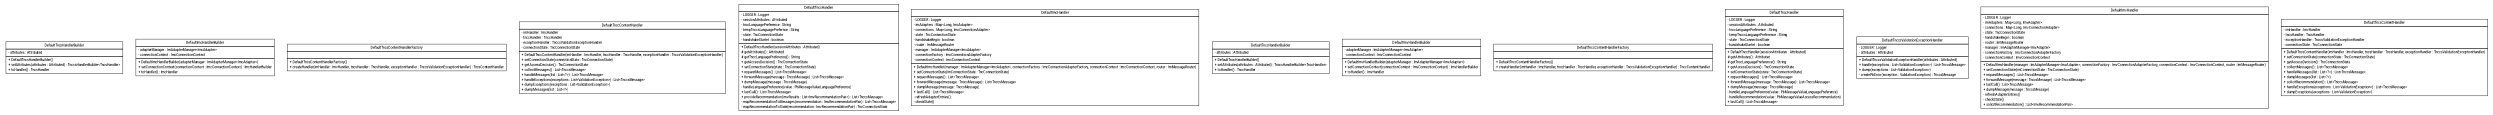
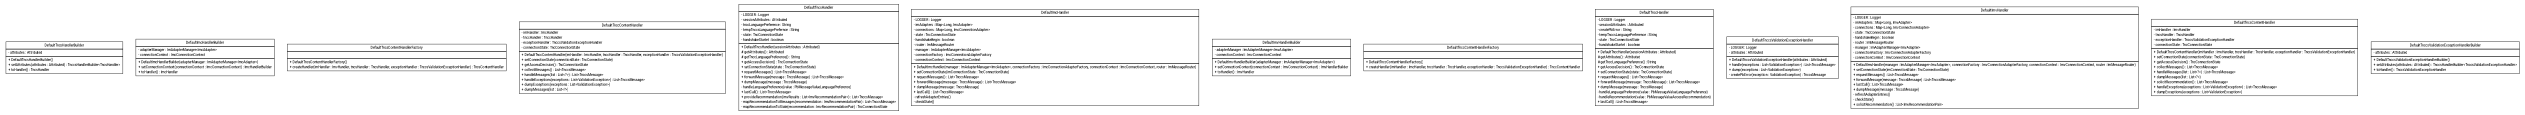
node "DefaultTnccHandler": text "- tnccLanguagePreference : String" -> "- createPbError : String"
node "DefaultTnccHandlerBuilder": removed
node "DefaultTnccsValidationExceptionHandlerBuilder": added
